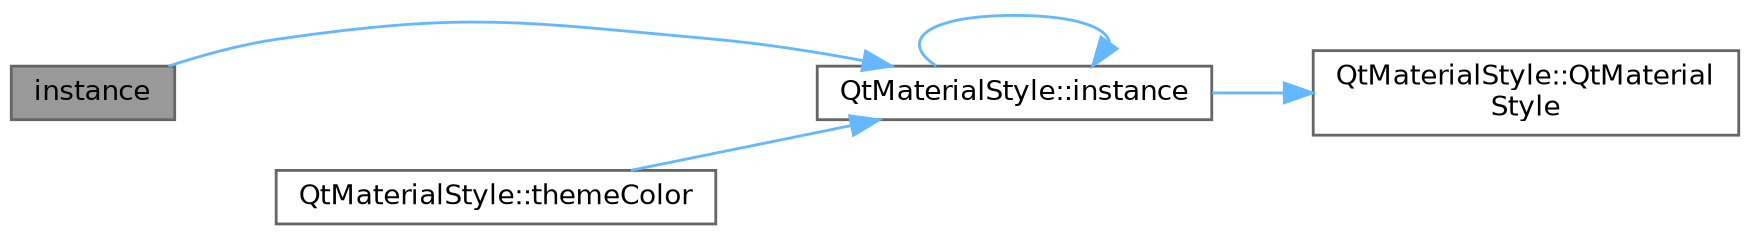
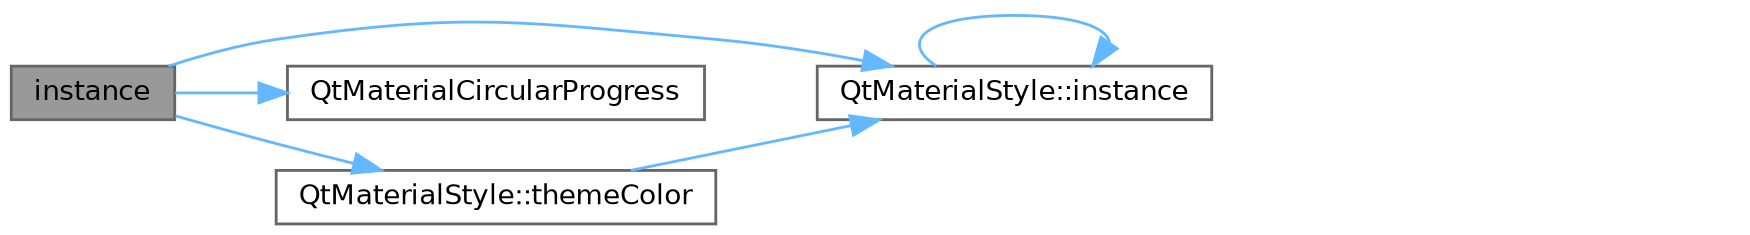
node "QtMaterialCircularProgress": added
node "QtMaterialStyle::QtMaterial Style": removed
edge "instance" -> "QtMaterialStyle::themeColor": added
